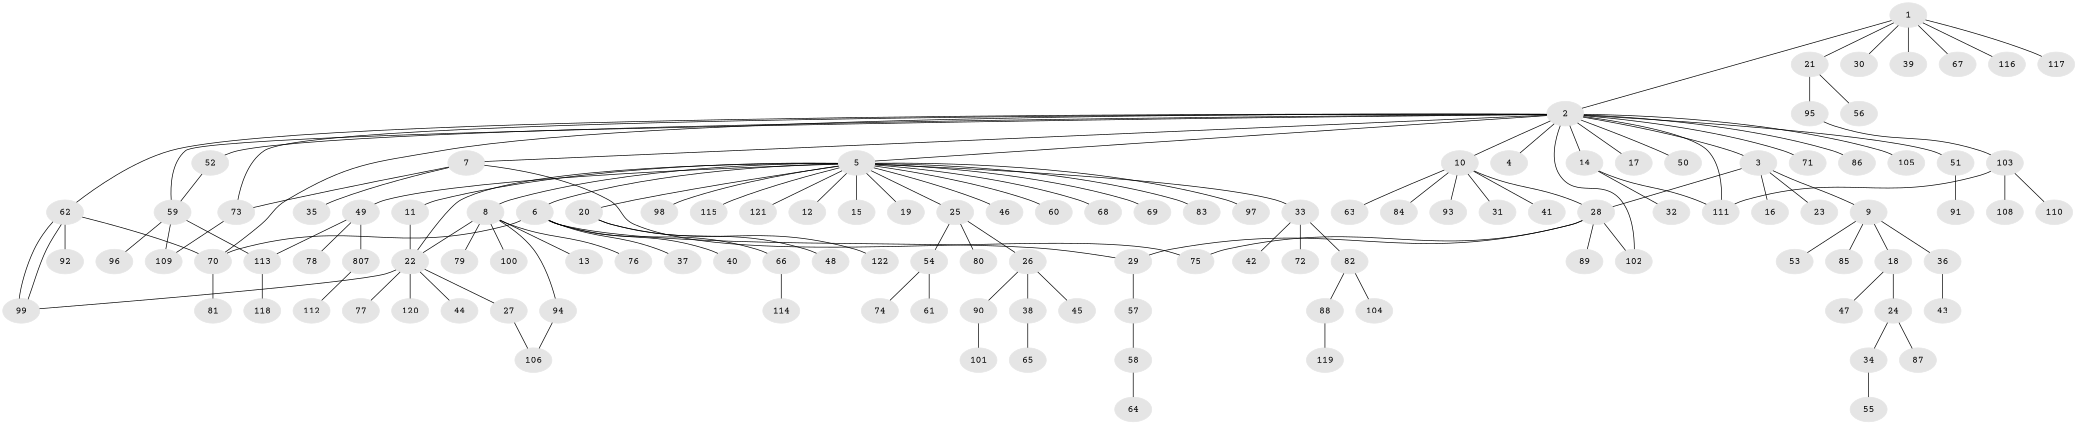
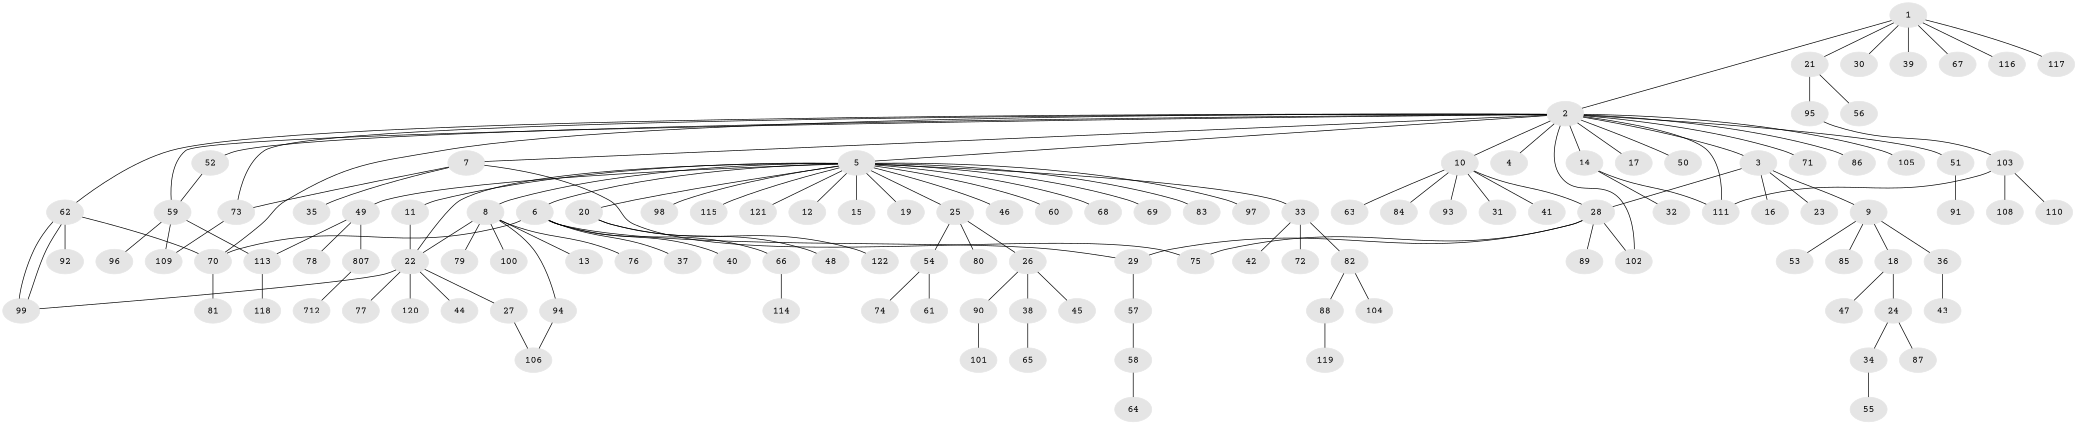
node "112": label "112" -> "712"
